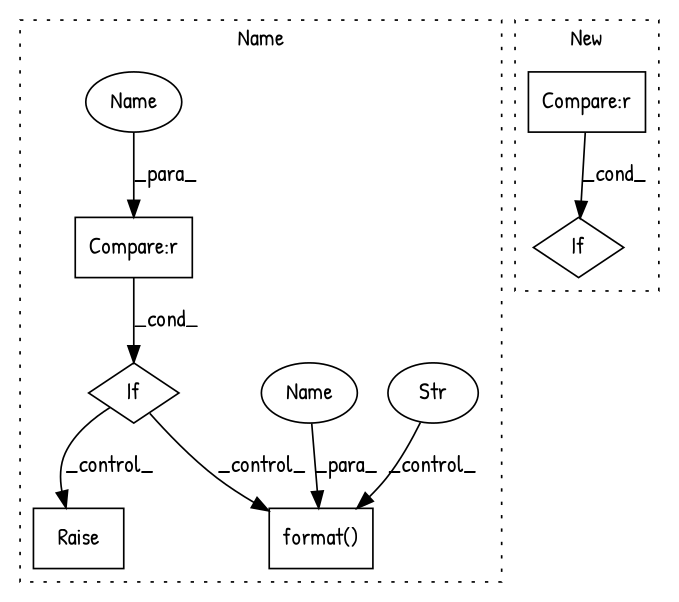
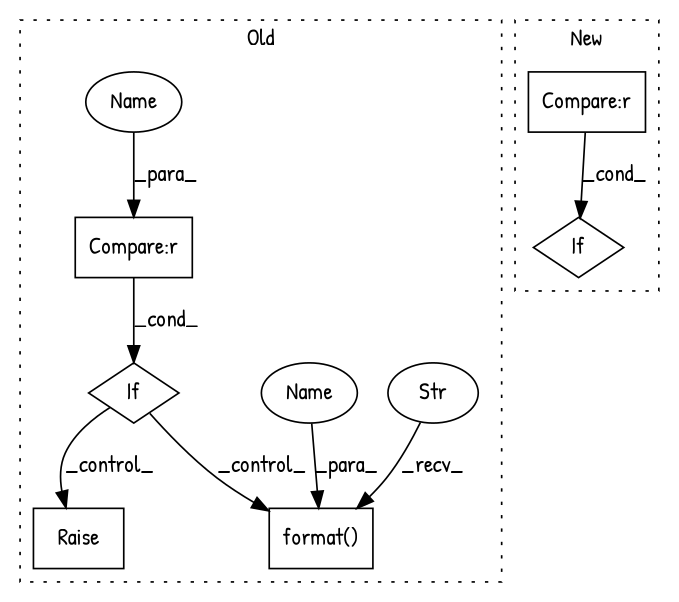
cluster "Name": label "Name" -> "Old"
edge "Str" -> "format()": label "_control_" -> "_recv_"
